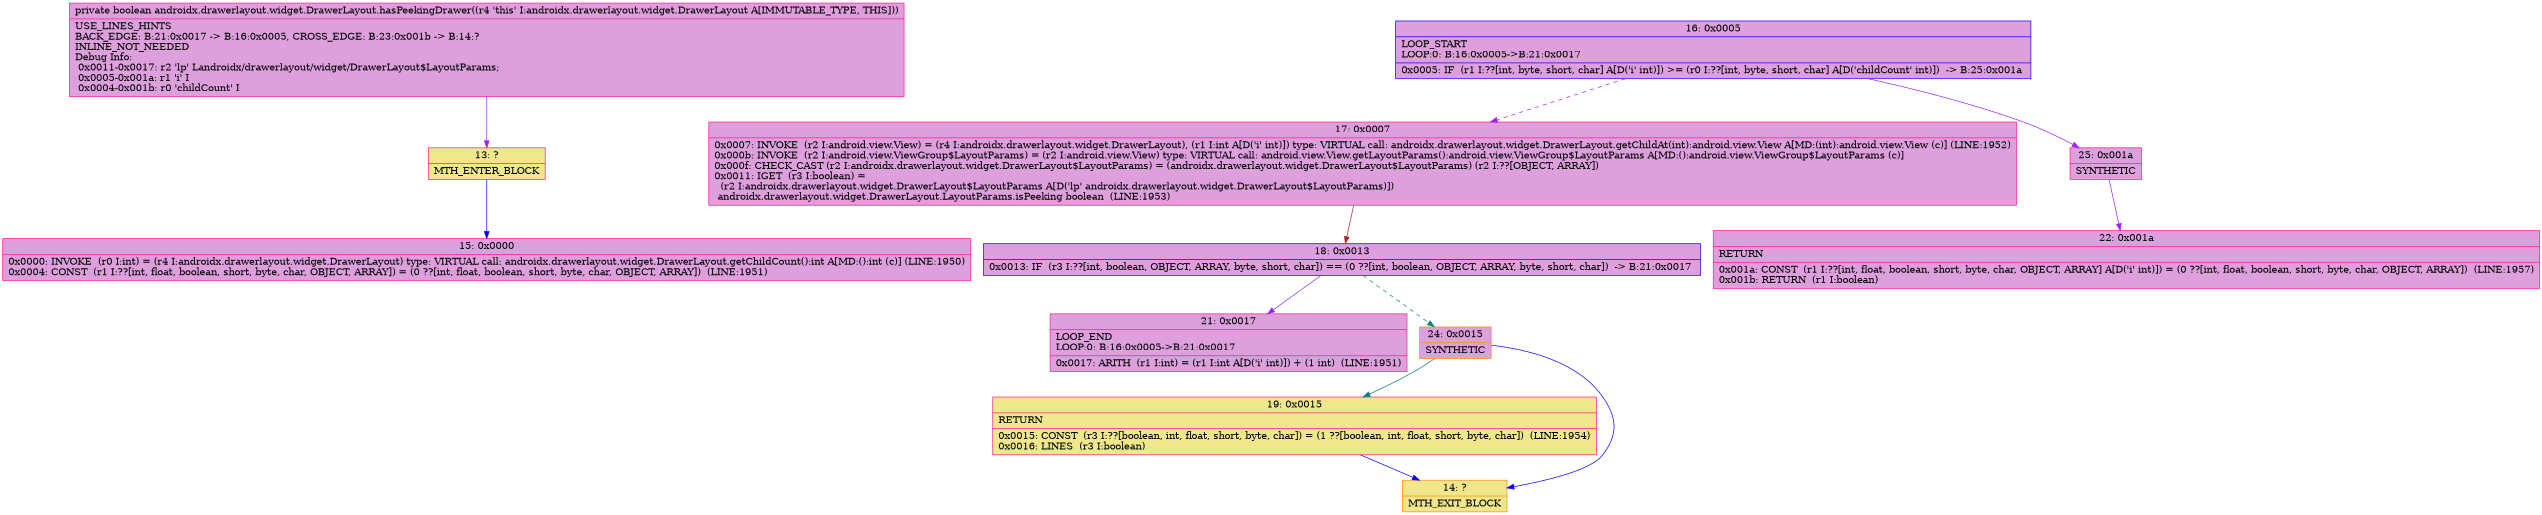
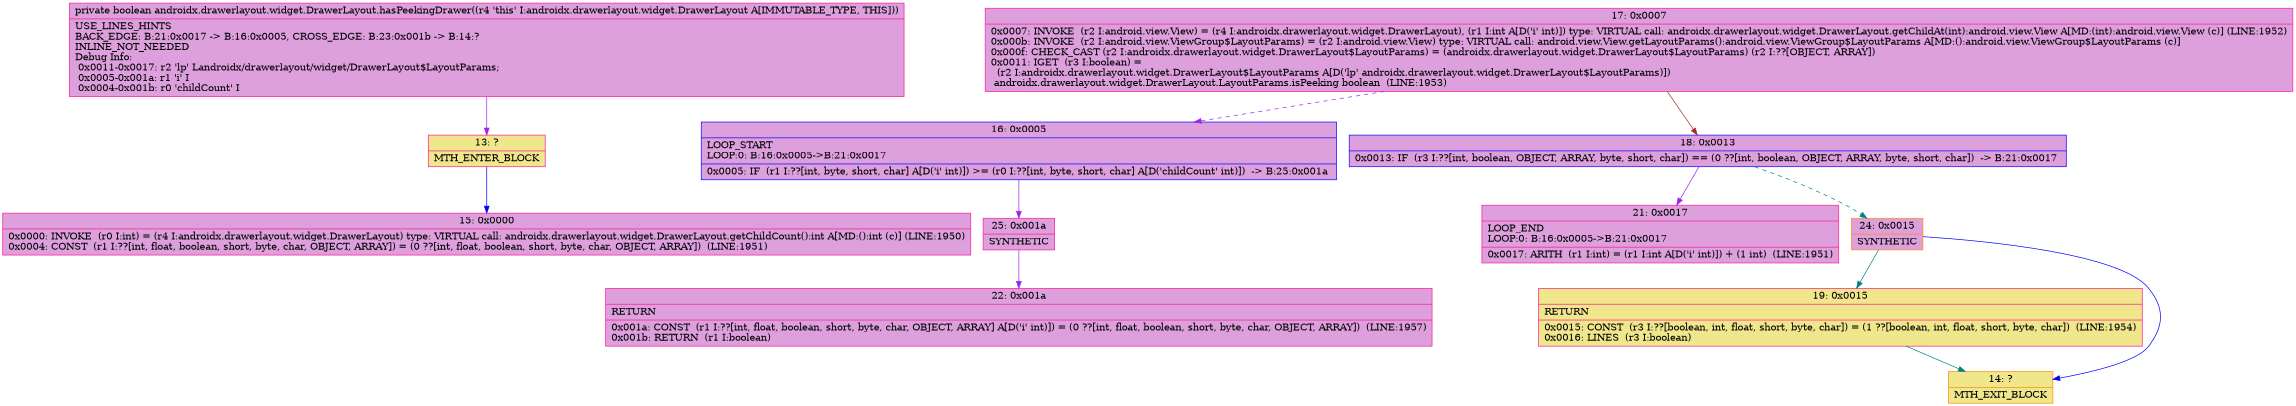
edge "16: 0x0005" -> "17: 0x0007": reversed
edge "19: 0x0015" -> "14: ?": color blue -> teal
